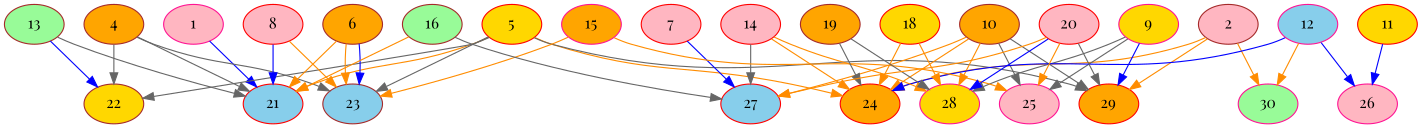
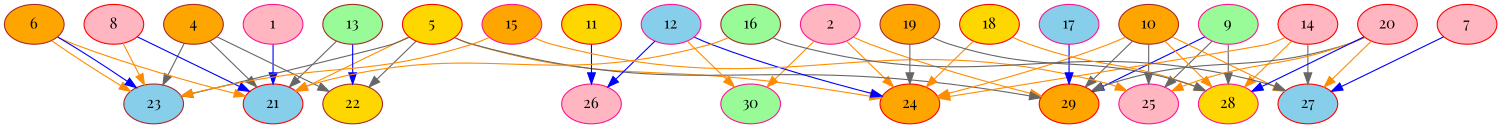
node "17": added
node "9": fillcolor gold -> palegreen
node "2": color brown -> deeppink
